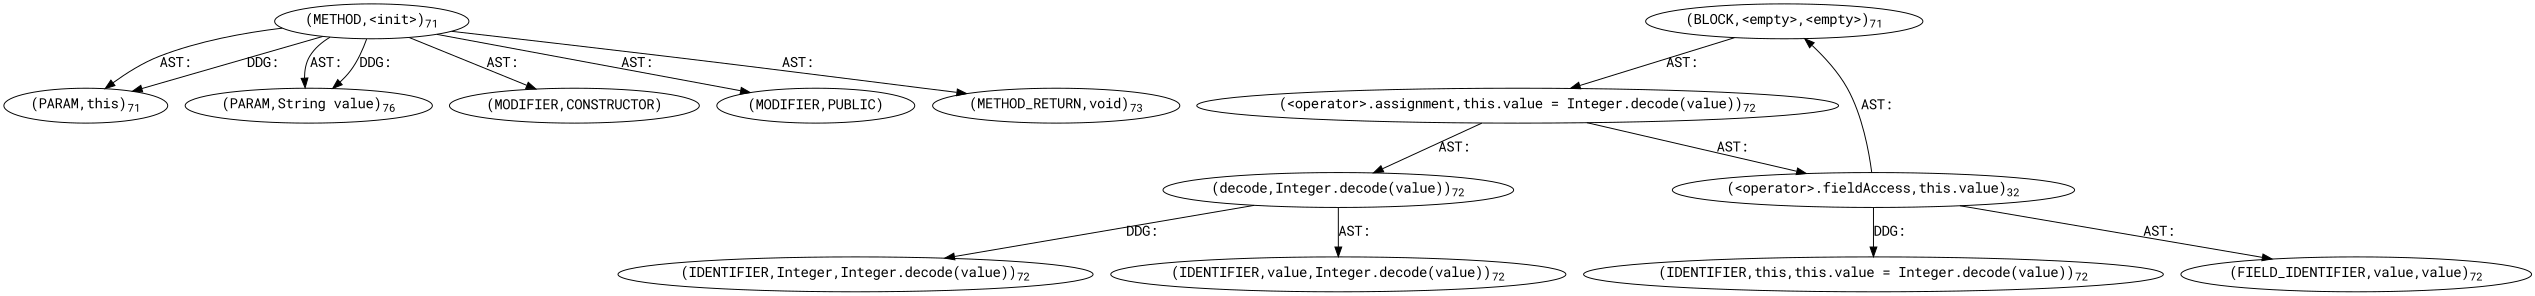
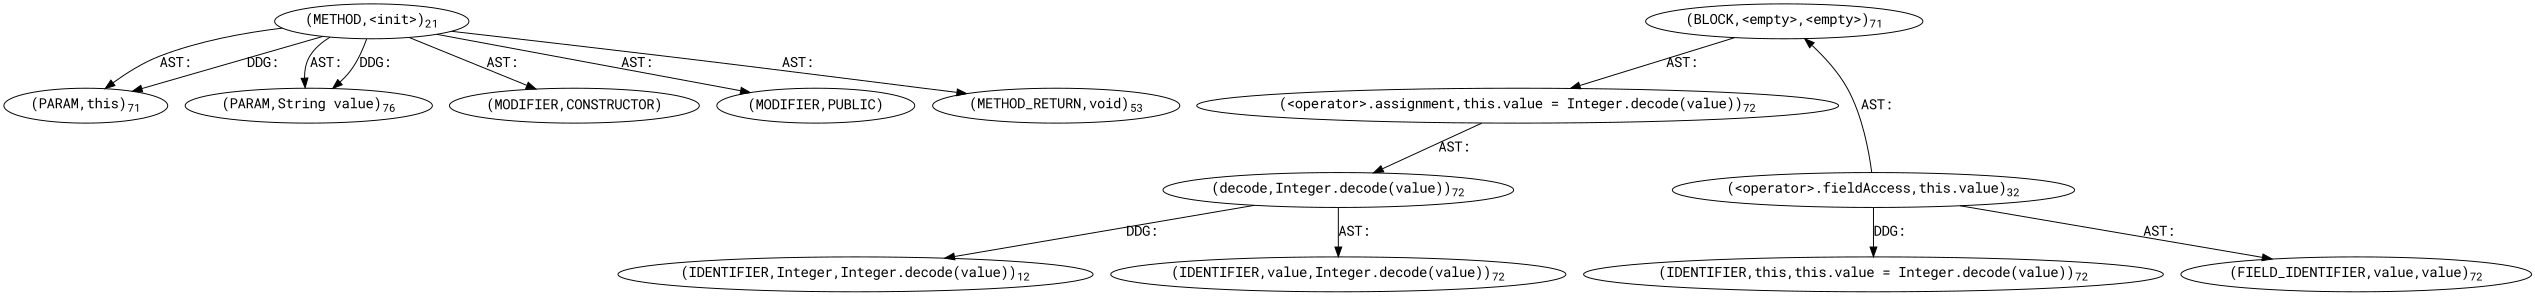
node "(METHOD,<init>)": text "71" -> "21"
node "(METHOD_RETURN,void)": text "73" -> "53"
edge "(<operator>.assignment,this.value = Integer.decode(value))" -> "(<operator>.fieldAccess,this.value)": removed, label "AST:"
node "(IDENTIFIER,Integer,Integer.decode(value))": text "72" -> "12"
